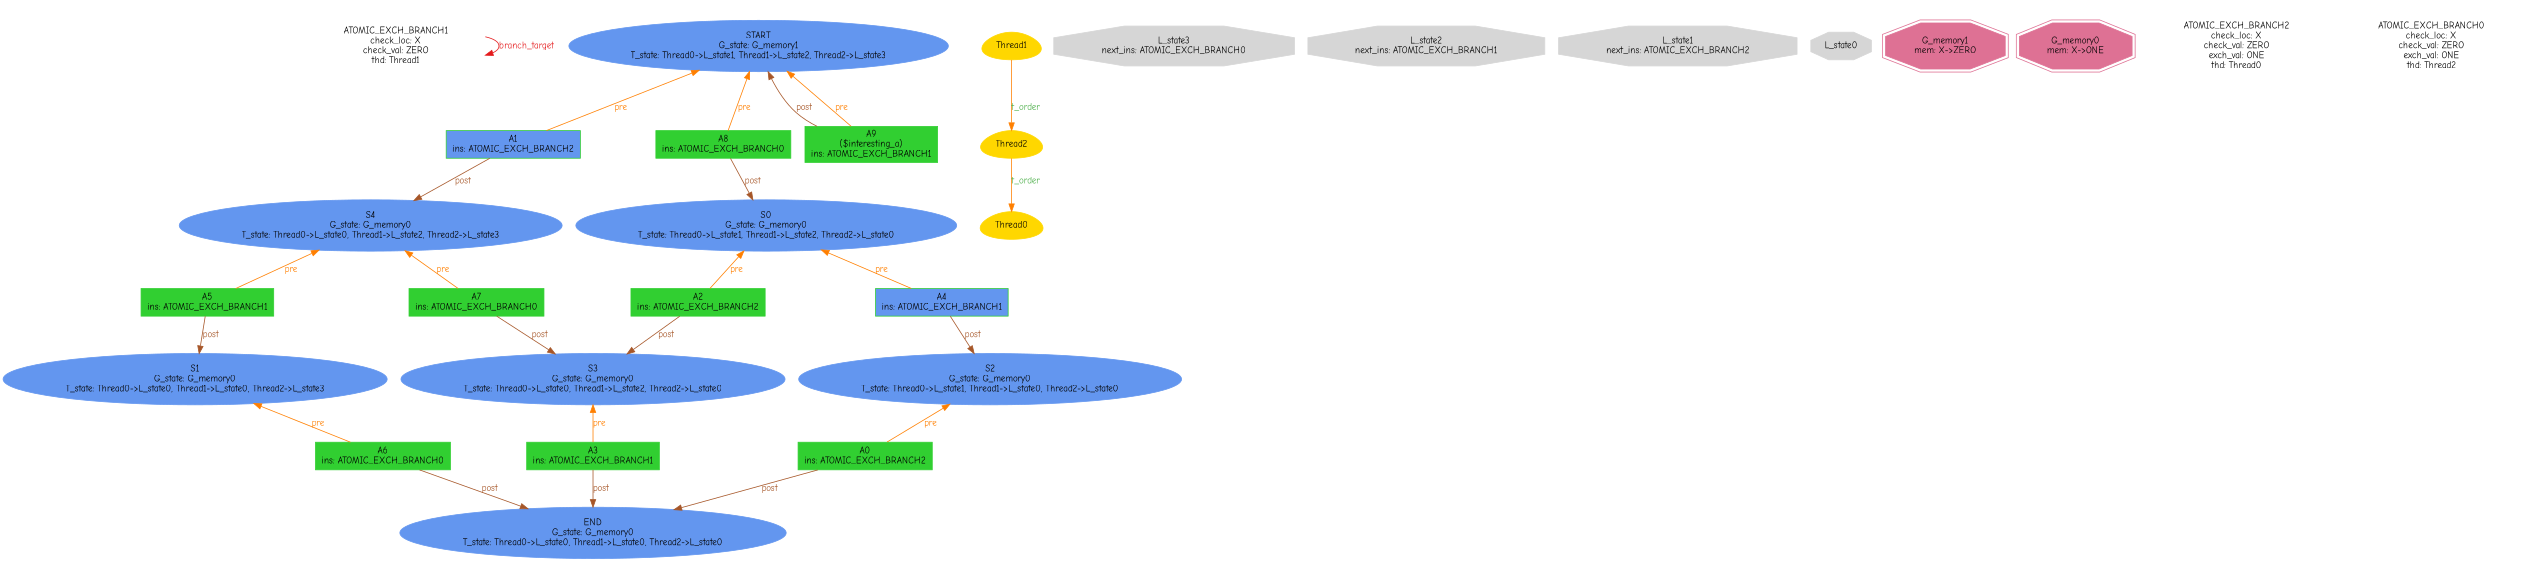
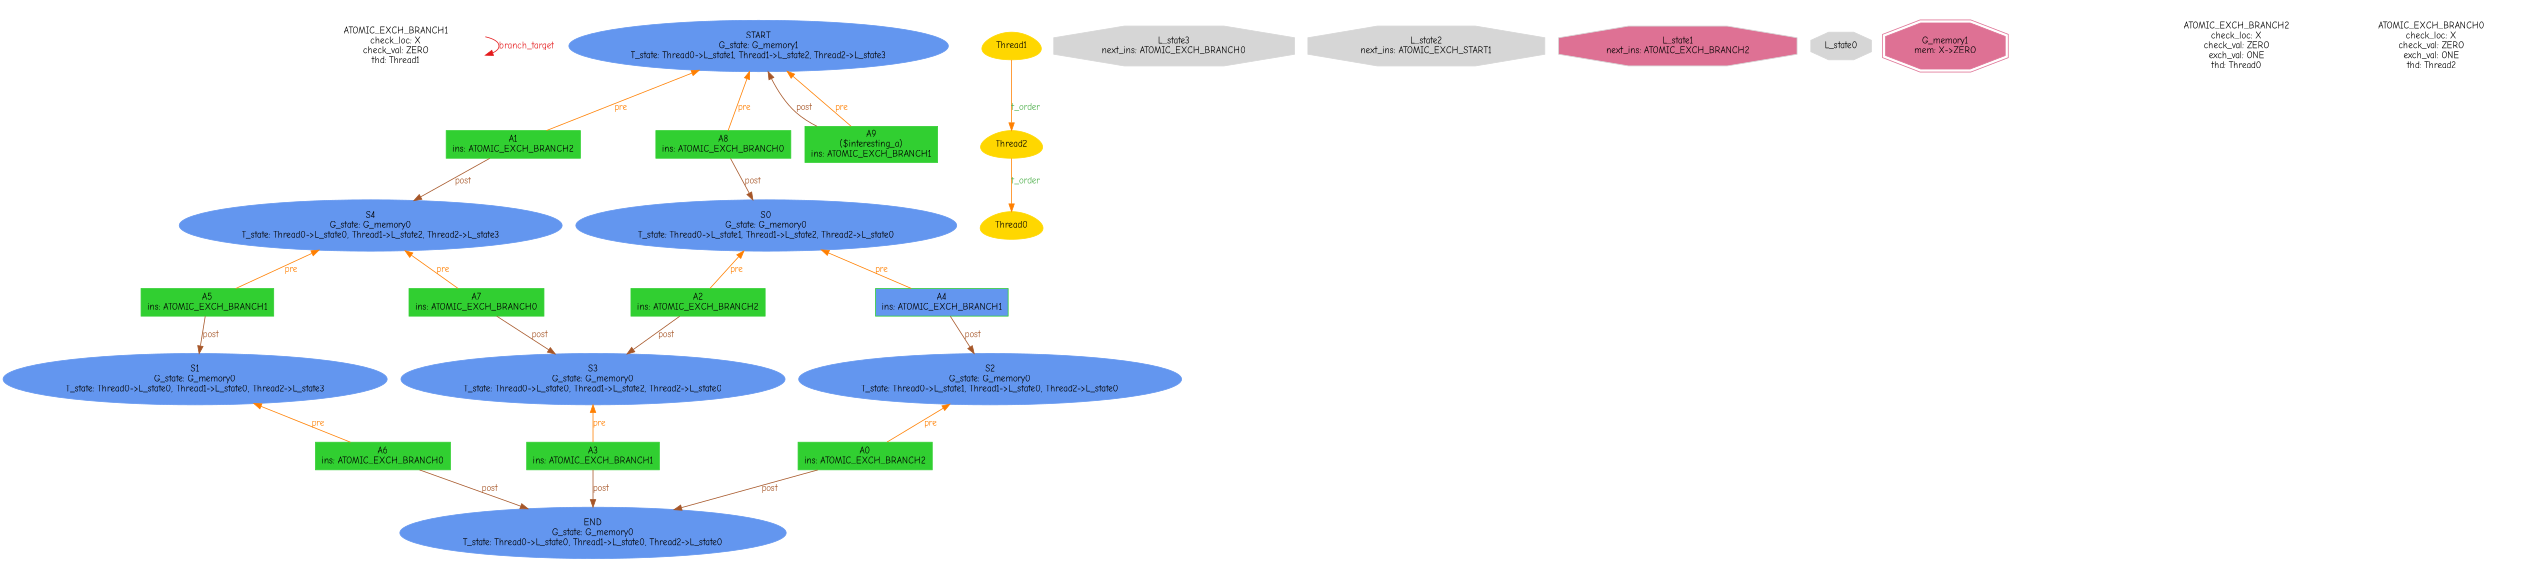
node "L_state2 next_ins: ATOMIC_EXCH_BRANCH1": label "L_state2 next_ins: ATOMIC_EXCH_BRANCH1" -> "L_state2 next_ins: ATOMIC_EXCH_START1"
node "L_state1 next_ins: ATOMIC_EXCH_BRANCH2": fillcolor #d6d6d6 -> #de7194
node "G_memory0 mem: X->ONE": removed
node "A1 ins: ATOMIC_EXCH_BRANCH2": fillcolor #6396ef -> #31cf31
